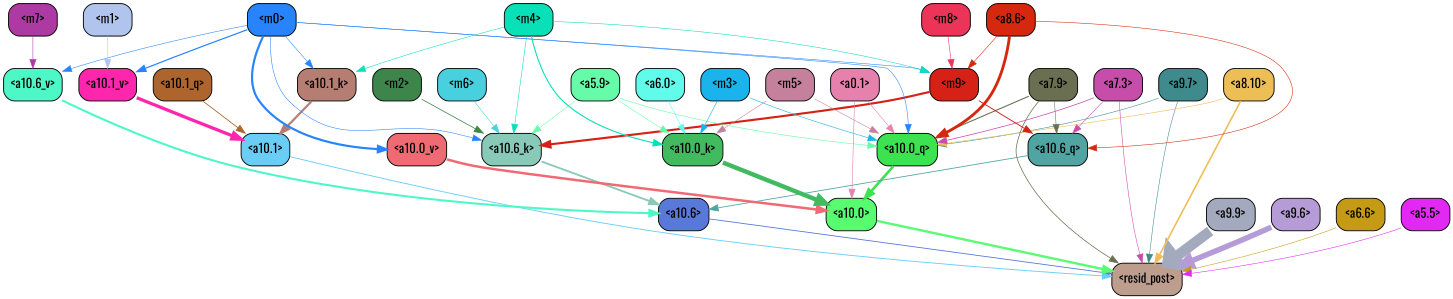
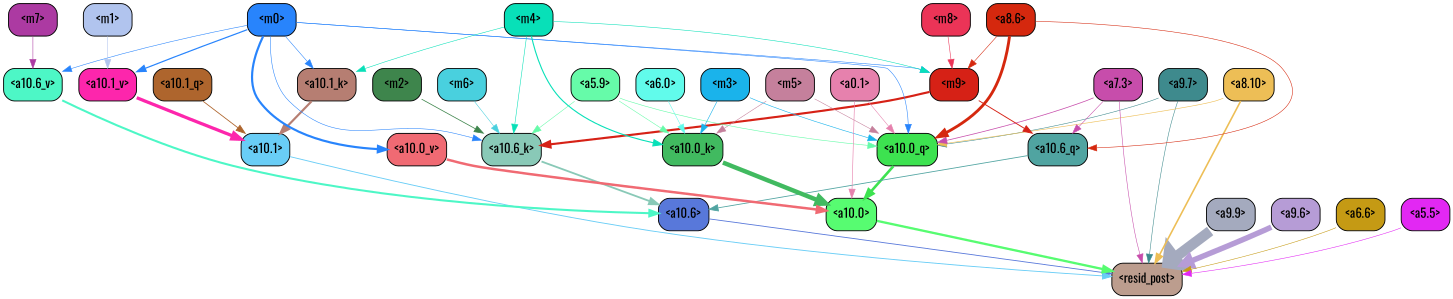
node "<a7.9>": removed
